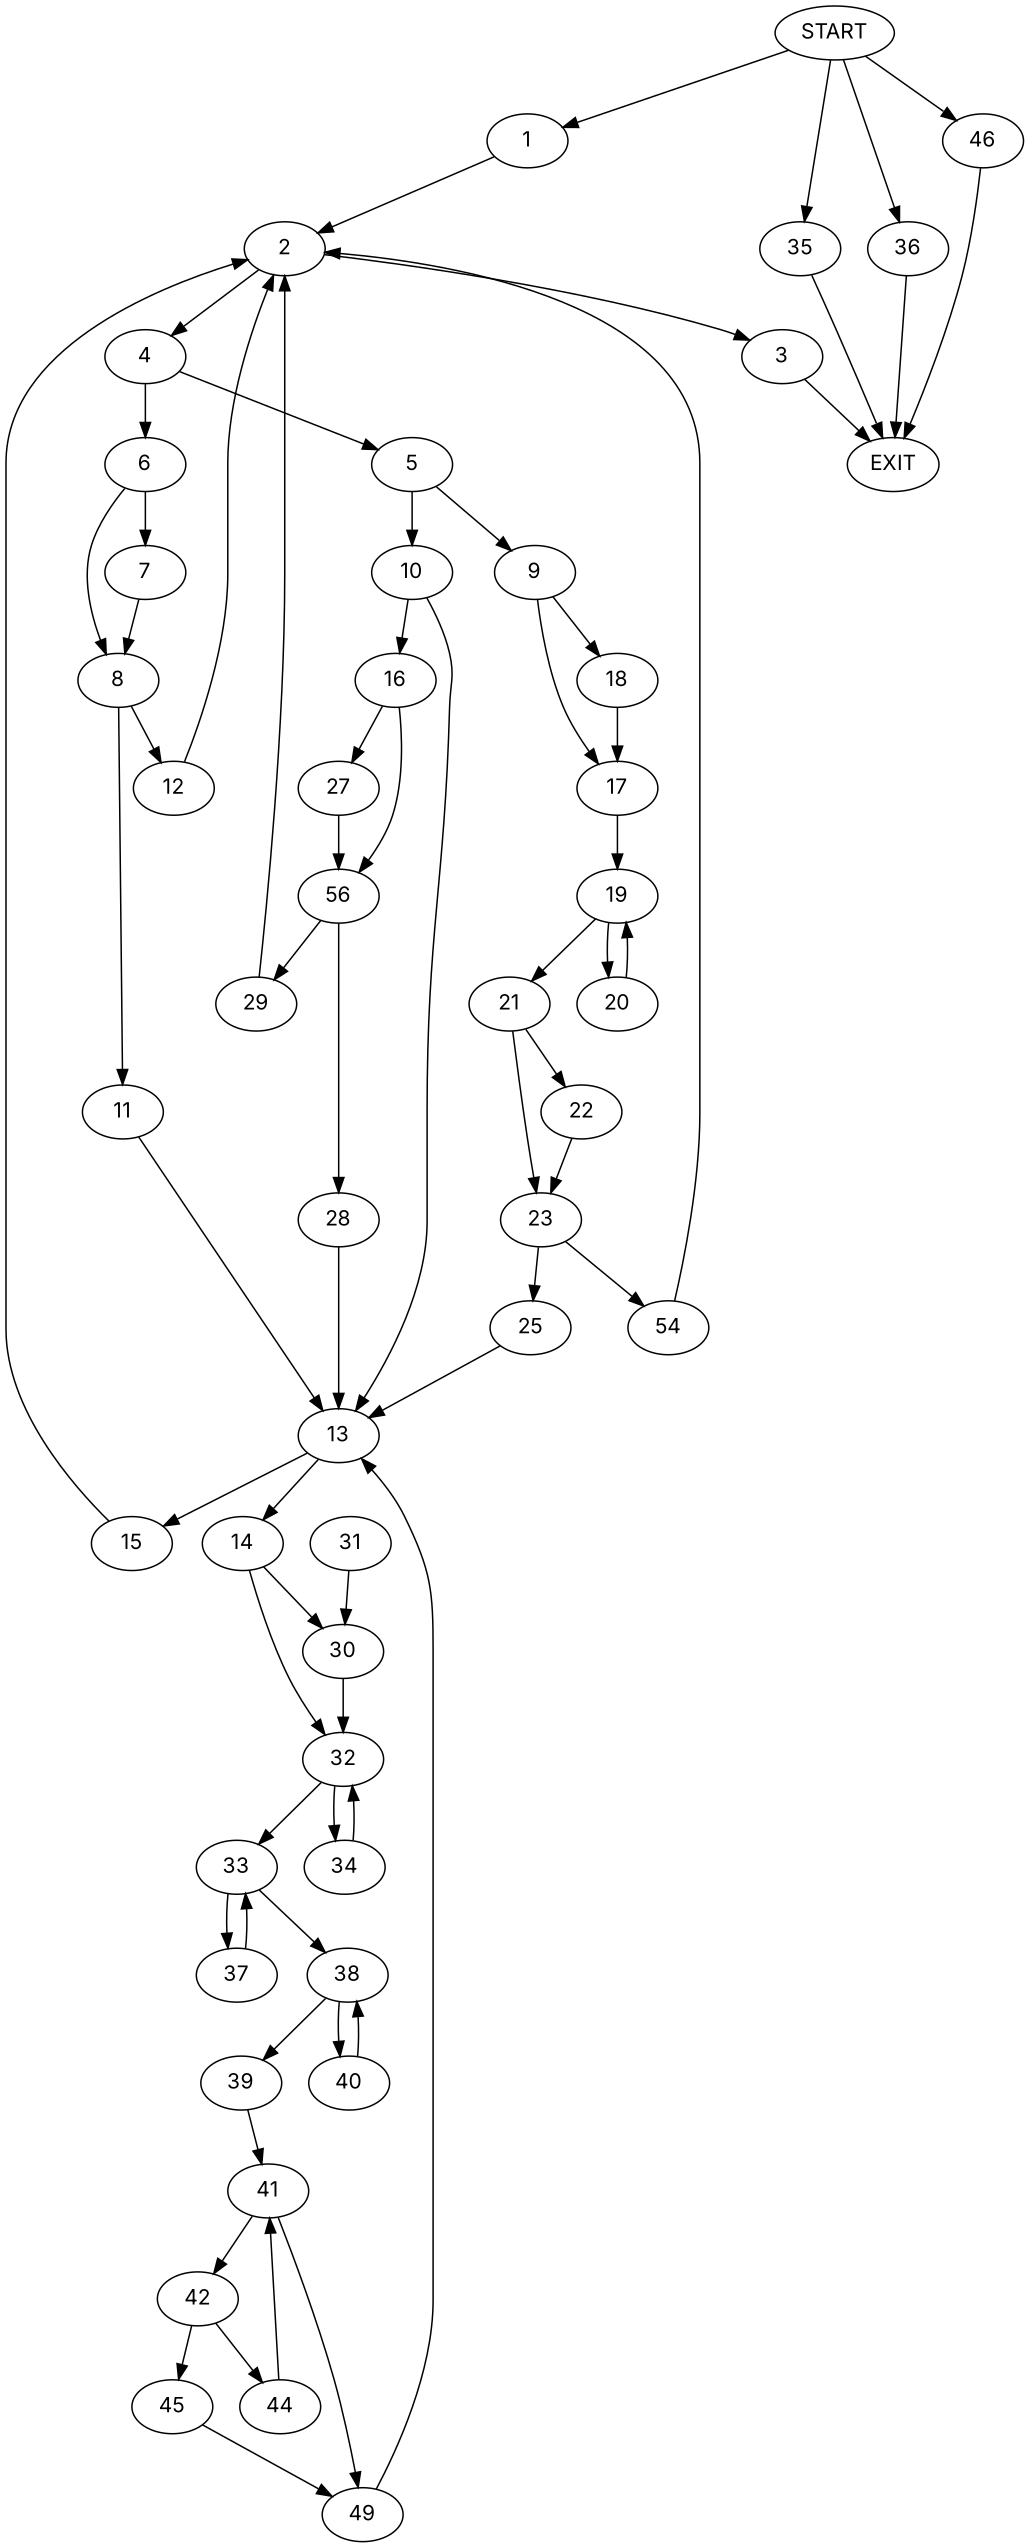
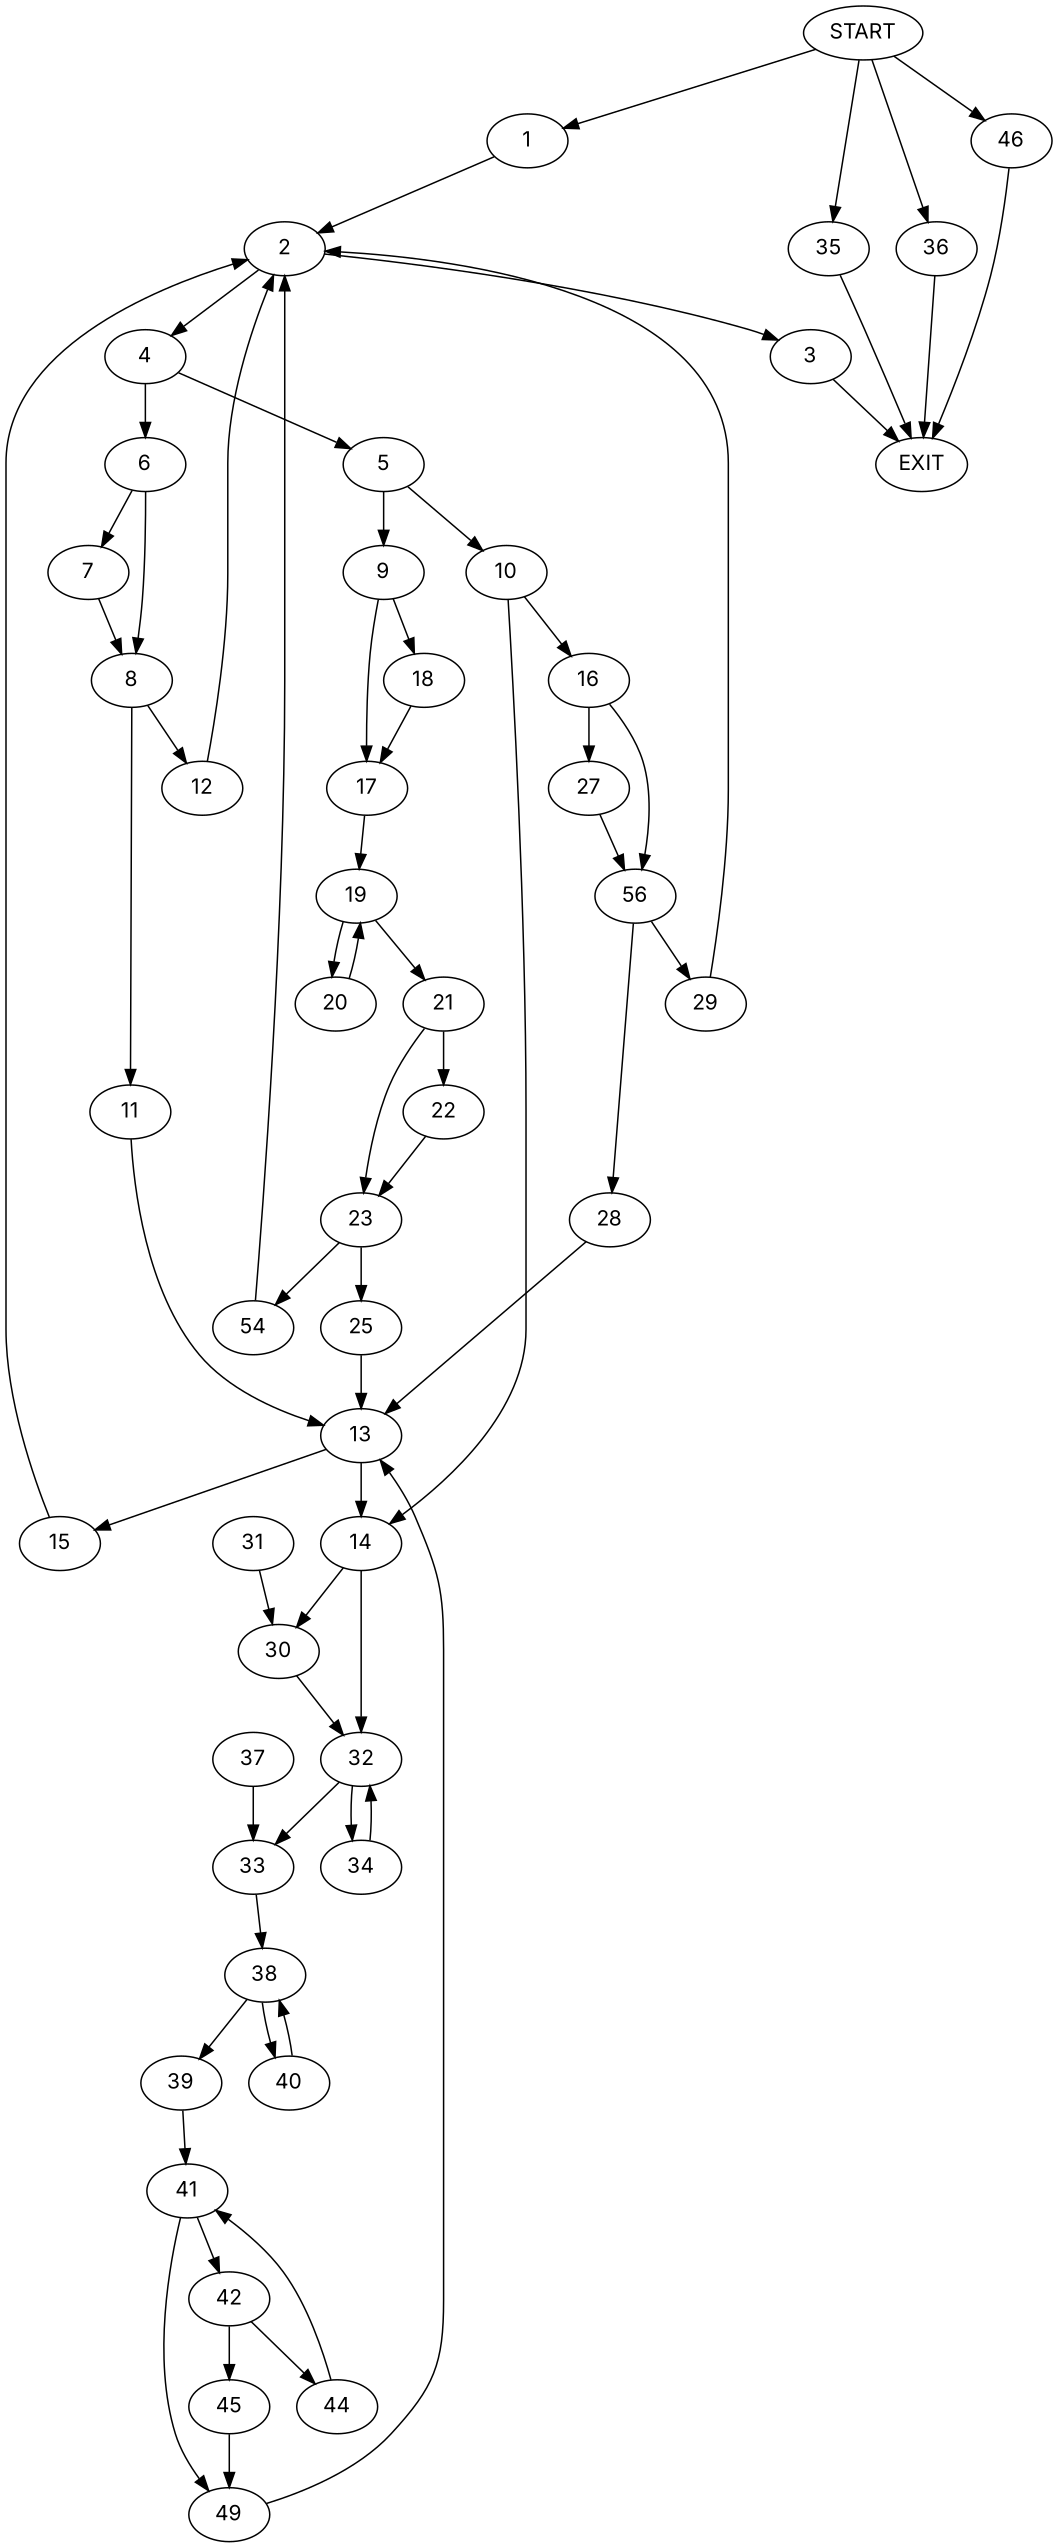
edge "10" -> "13": now "10" -> "14"
edge "33" -> "37": removed
